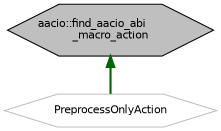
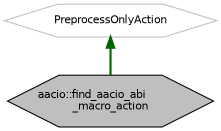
edge "PreprocessOnlyAction" -> "aacio::find_aacio_abi _macro_action": reversed
